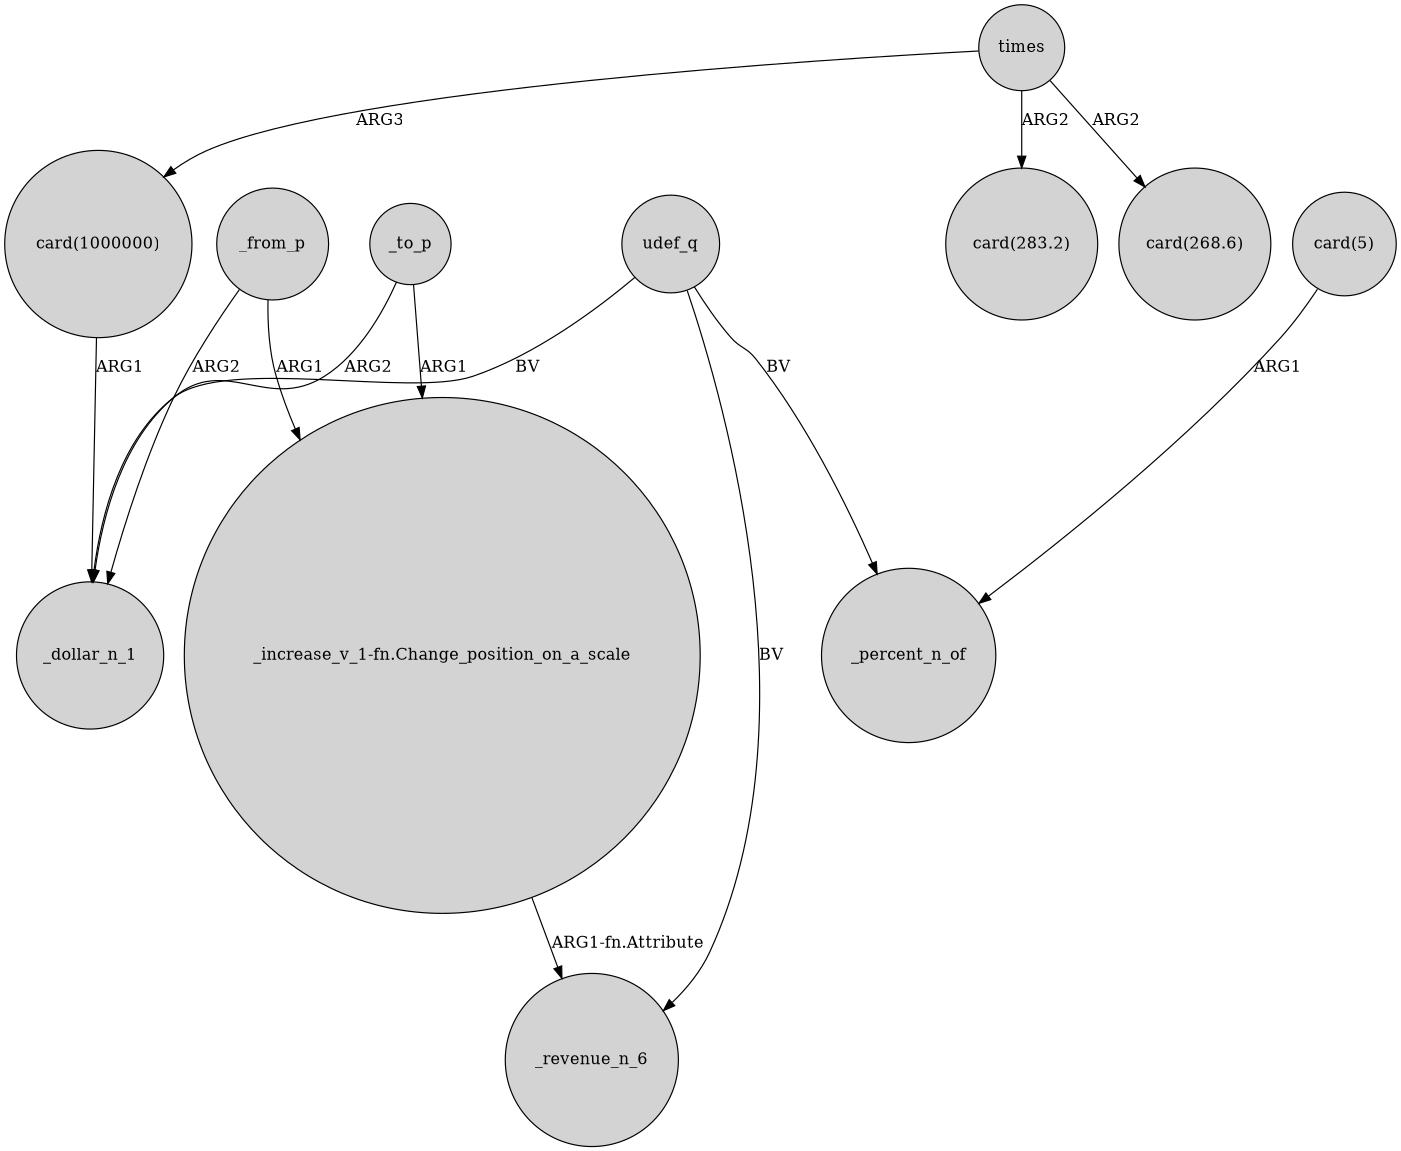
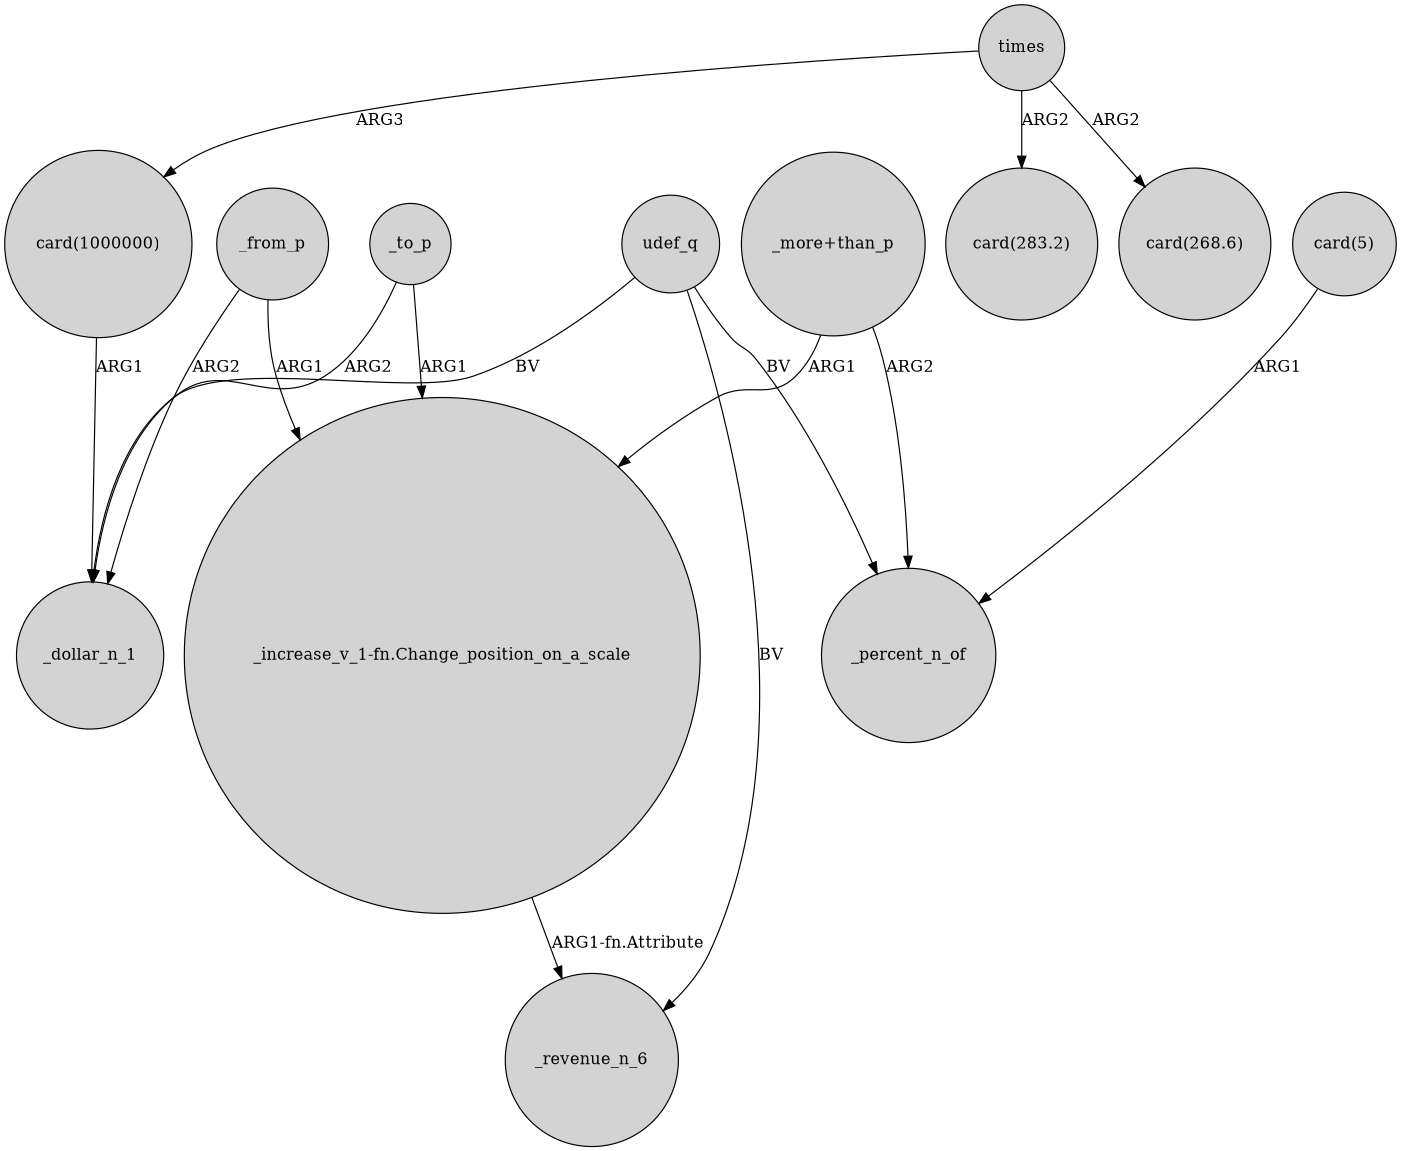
node "_more+than_p": added
